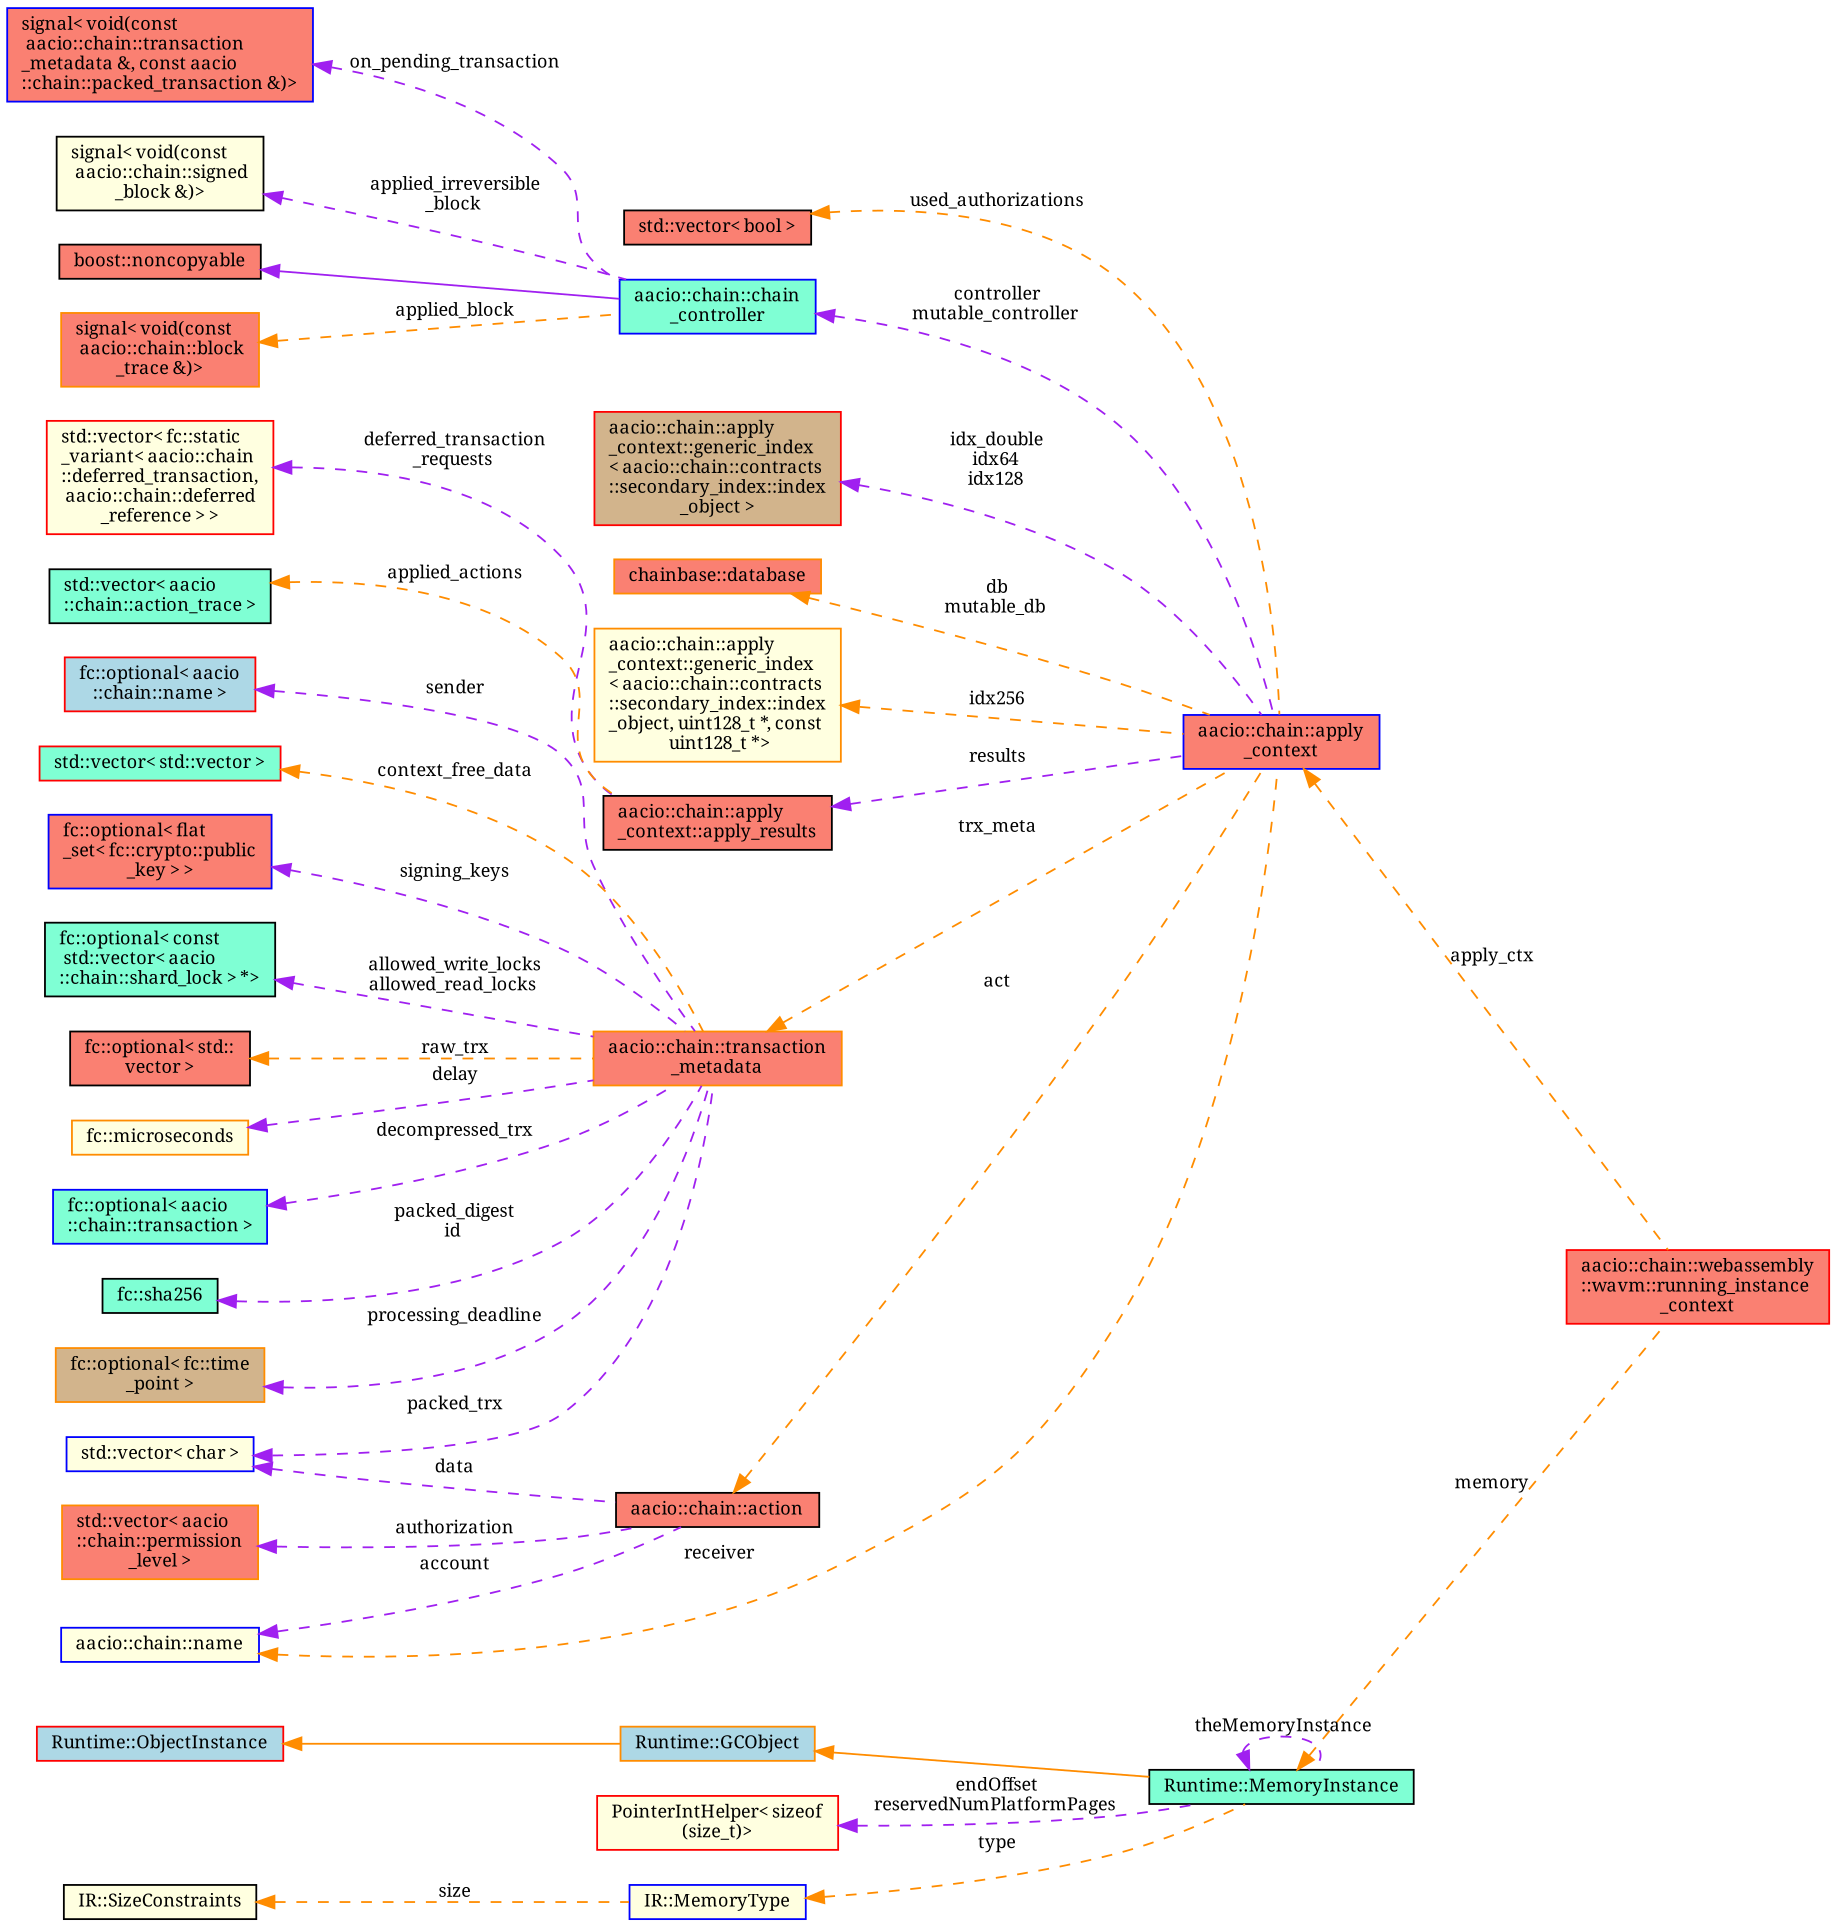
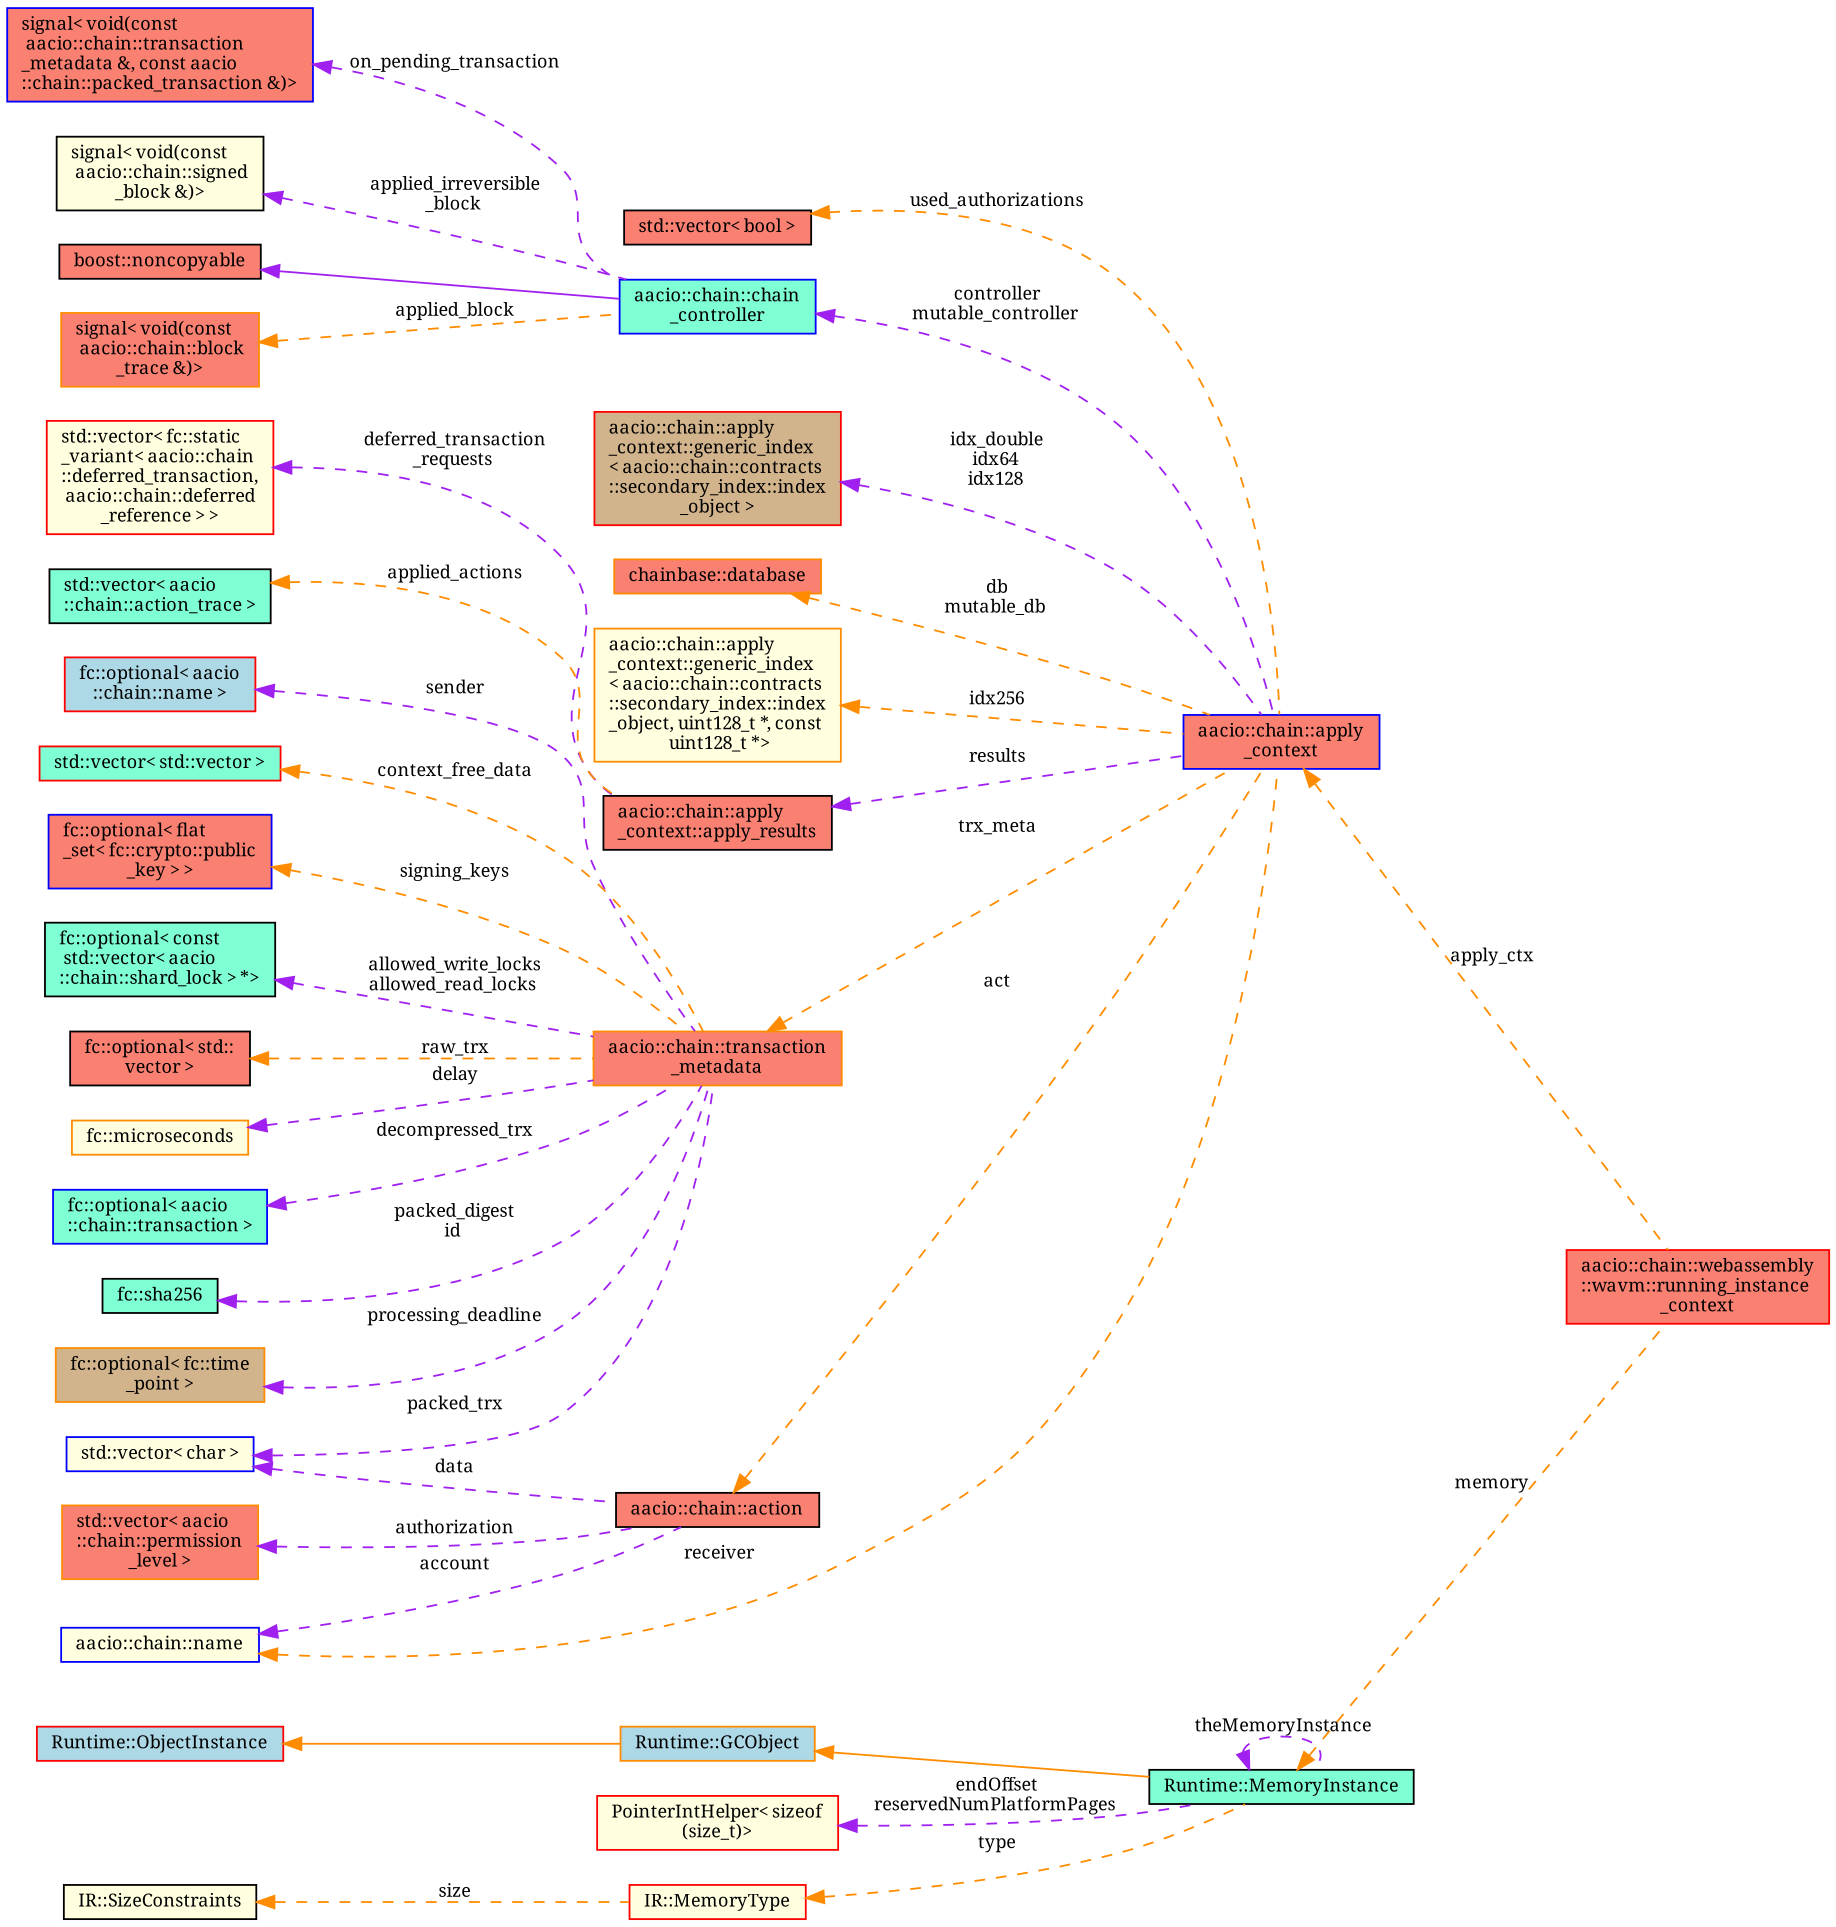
edge "aacio::chain::transaction _metadata" -> "fc::optional< flat _set< fc::crypto::public _key > >": color purple -> darkorange
node "IR::MemoryType": color blue -> red
